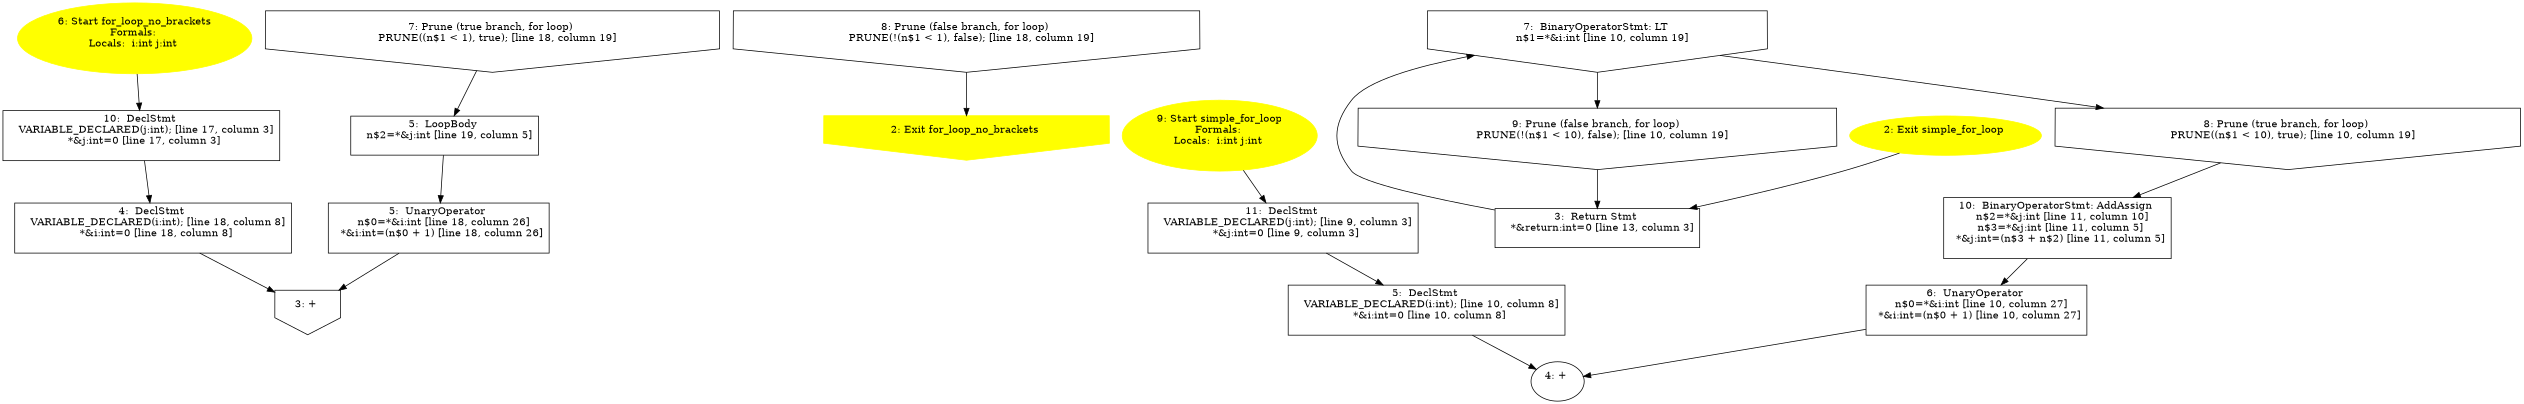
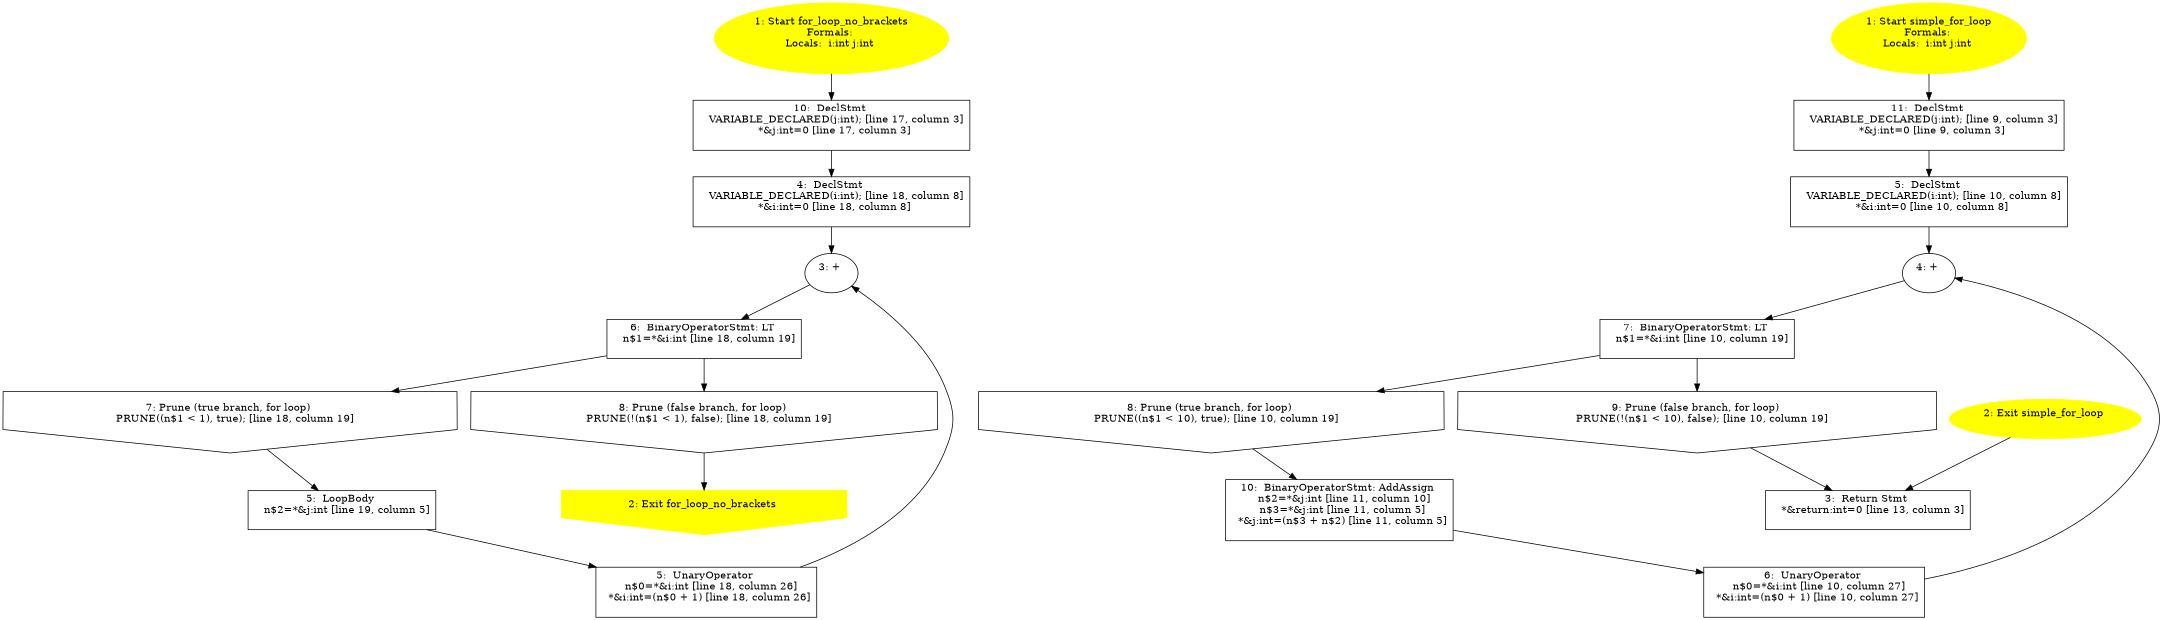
node "6: Start for_loop_no_brackets Formals: Locals:  i:int j:int": label "6: Start for_loop_no_brackets Formals: Locals:  i:int j:int" -> "1: Start for_loop_no_brackets Formals: Locals:  i:int j:int"
node "7:  BinaryOperatorStmt: LT n$1=*&i:int [line 10, column 19]": shape invhouse -> box
node "9: Start simple_for_loop Formals: Locals:  i:int j:int": label "9: Start simple_for_loop Formals: Locals:  i:int j:int" -> "1: Start simple_for_loop Formals: Locals:  i:int j:int"
edge "3:  Return Stmt *&return:int=0 [line 13, column 3]" -> "7:  BinaryOperatorStmt: LT n$1=*&i:int [line 10, column 19]": now "4: +" -> "7:  BinaryOperatorStmt: LT n$1=*&i:int [line 10, column 19]"
node "3: +": shape invhouse -> ellipse
node "6:  BinaryOperatorStmt: LT n$1=*&i:int [line 18, column 19]": added
